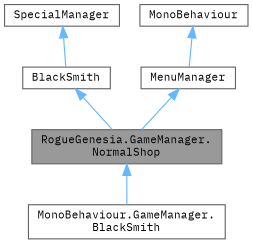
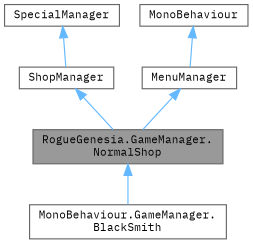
node "BlackSmith": label "BlackSmith" -> "ShopManager"
